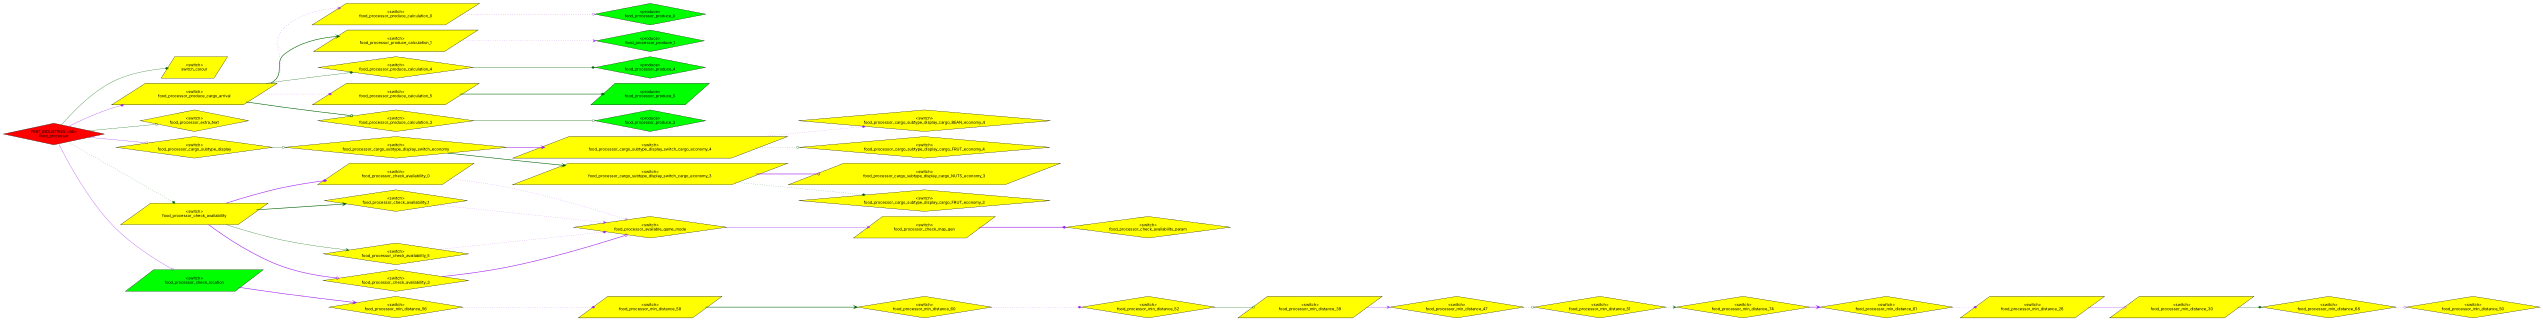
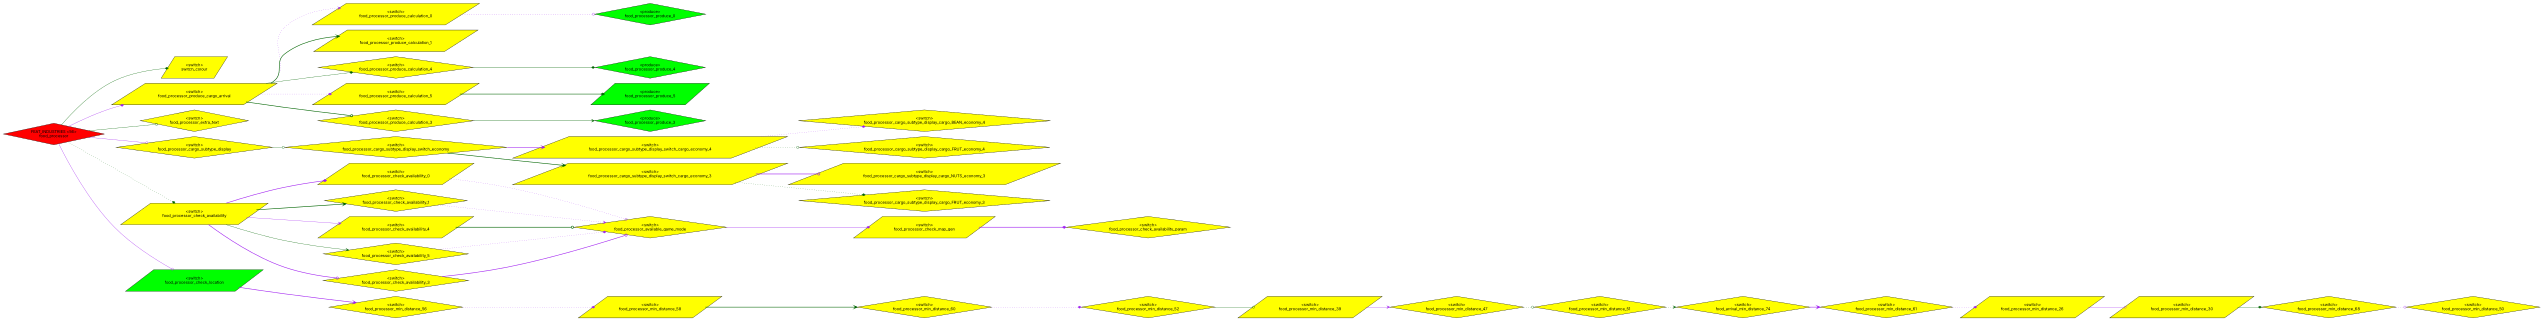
node "<produce> food_processor_produce_1": removed
edge "<switch> food_processor_produce_calculation_3" -> "<produce> food_processor_produce_3": arrowhead odot -> vee
node "<switch> food_processor_check_availability_4": added
edge "<switch> food_processor_available_game_mode" -> "<switch> food_processor_check_map_gen": arrowhead vee -> diamond
node "<switch> food_processor_min_distance_74": label "<switch> food_processor_min_distance_74" -> "<switch> food_arrival_min_distance_74"
